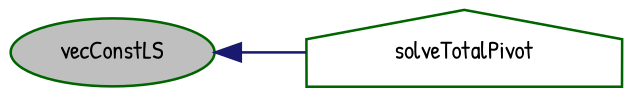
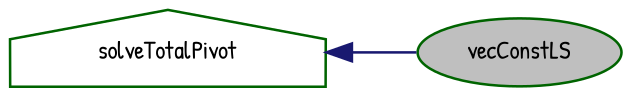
edge "solveTotalPivot" -> "vecConstLS": reversed
